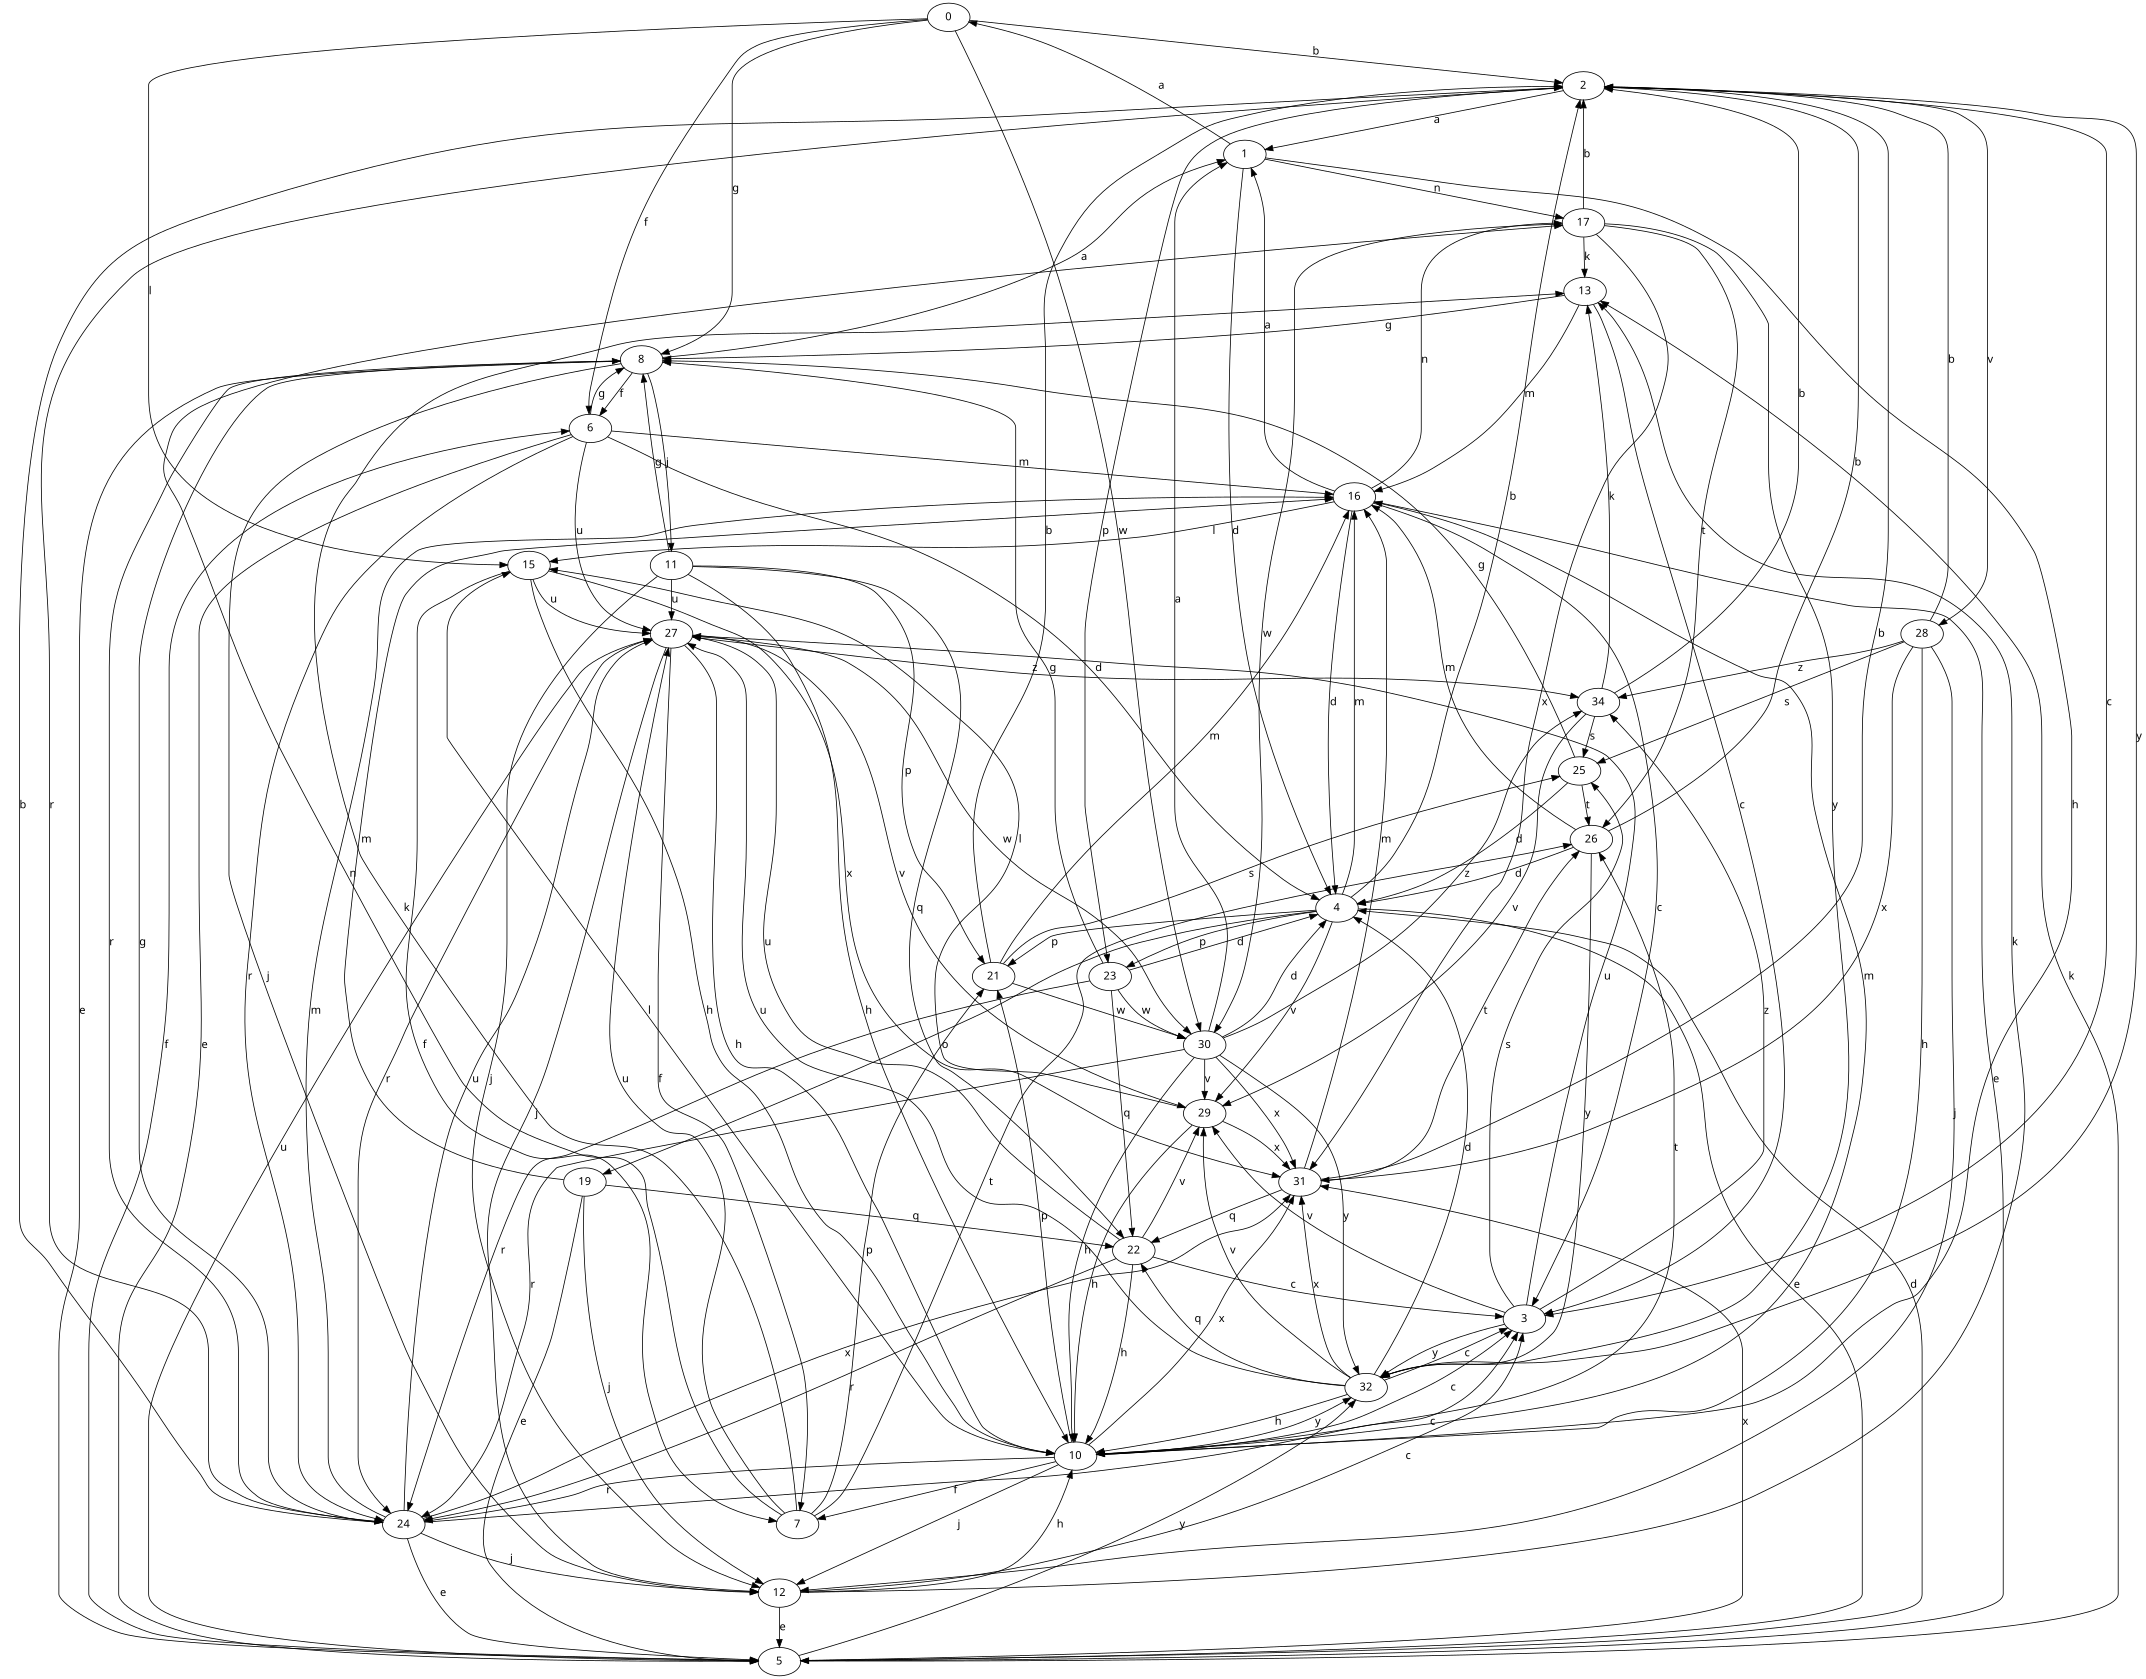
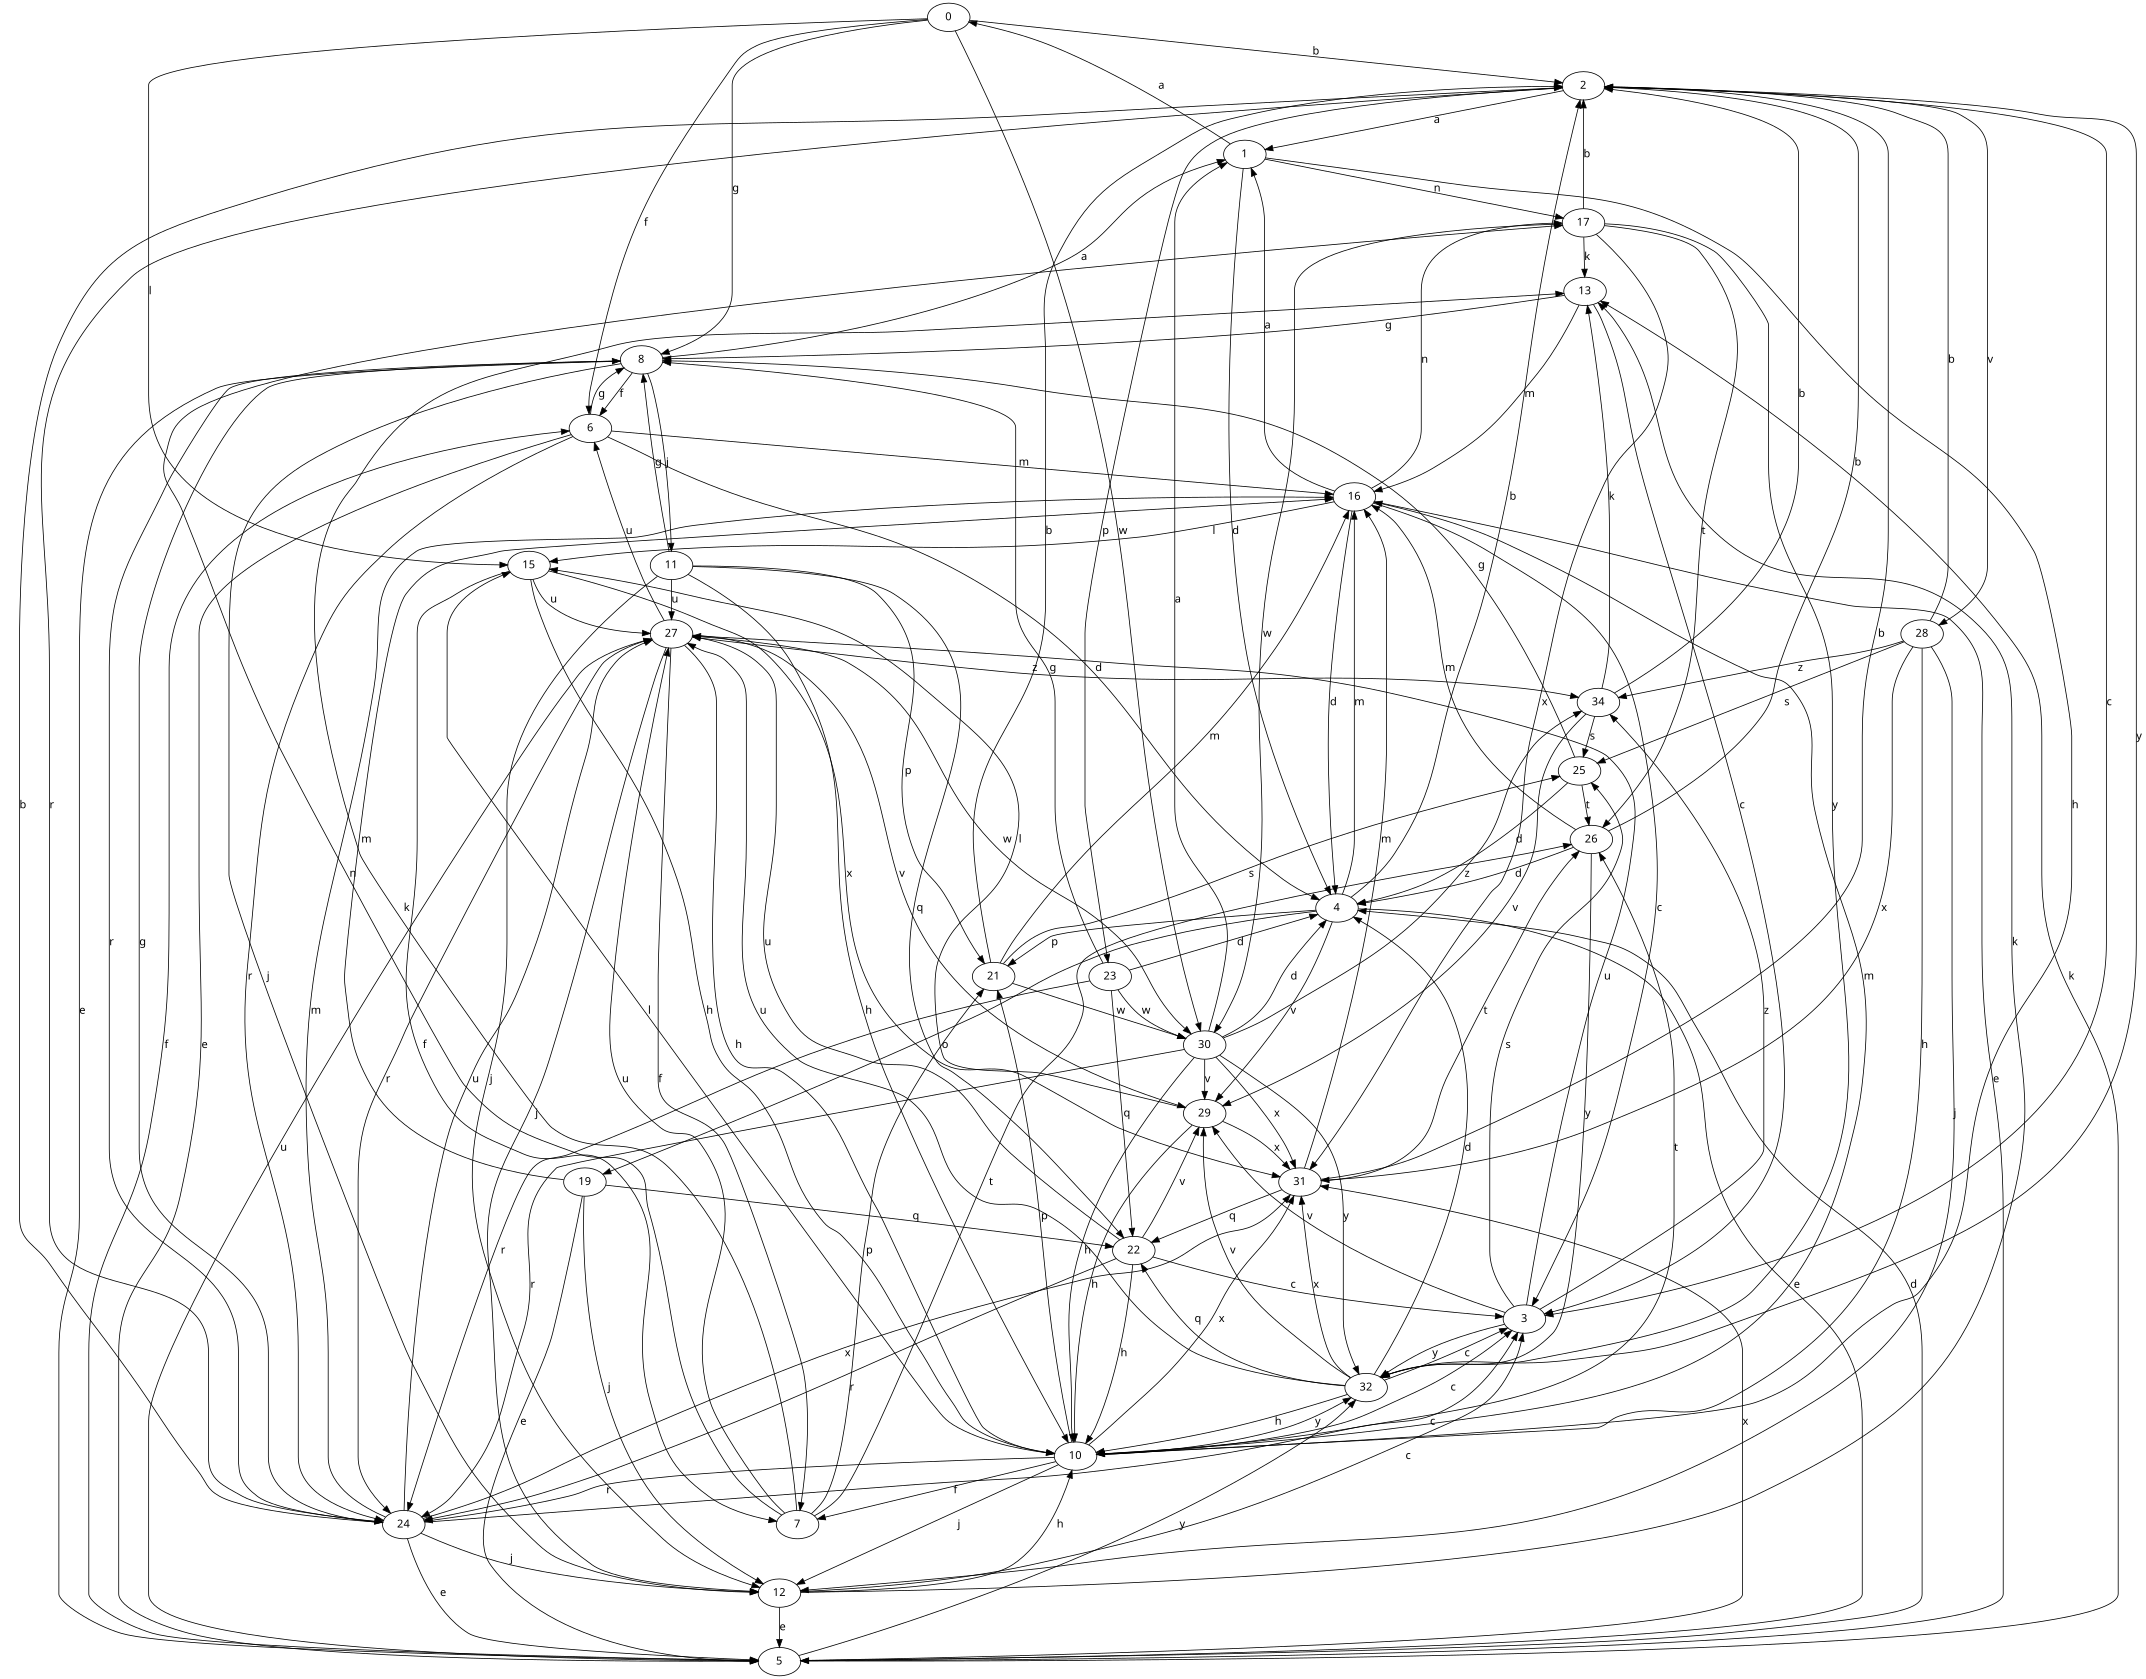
edge "6" -> "27": reversed
edge "4" -> "23": removed, label "p"
